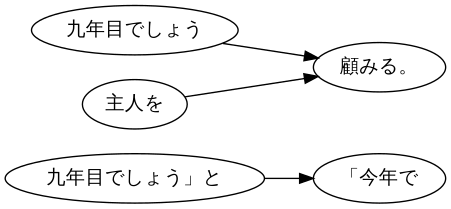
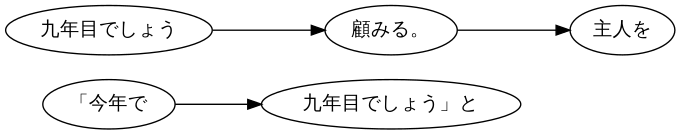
edge "主人を" -> "顧みる。": reversed
edge "九年目でしょう」と" -> "「今年で": reversed
